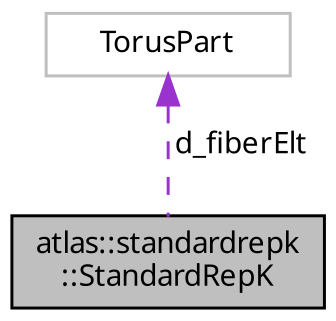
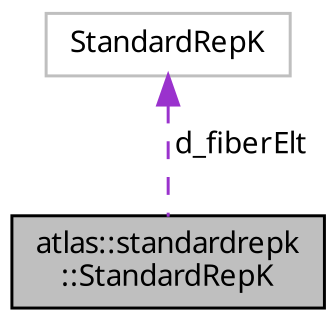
node "TorusPart": label "TorusPart" -> "StandardRepK"
